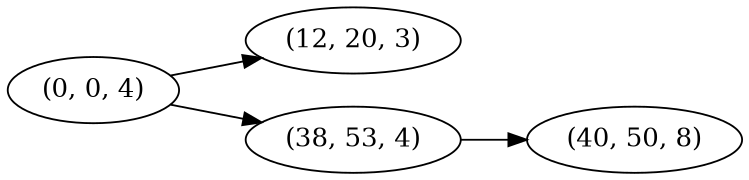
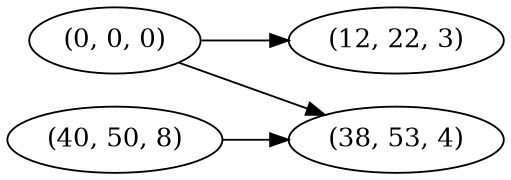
node "(12, 20, 3)": label "(12, 20, 3)" -> "(12, 22, 3)"
node "(0, 0, 4)": label "(0, 0, 4)" -> "(0, 0, 0)"
edge "(38, 53, 4)" -> "(40, 50, 8)": reversed
